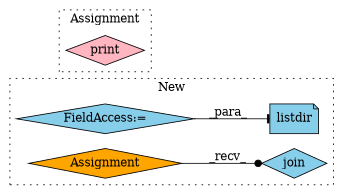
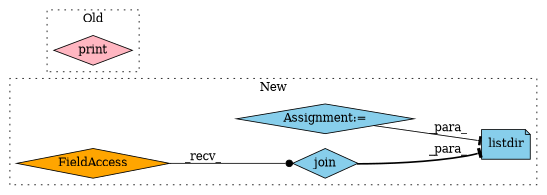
cluster "Assignment": label "Assignment" -> "Old"
node "FieldAccess:=": label "FieldAccess:=" -> "Assignment:="
edge "join" -> "listdir": added, label "_para_"
node "Assignment": label "Assignment" -> "FieldAccess"
